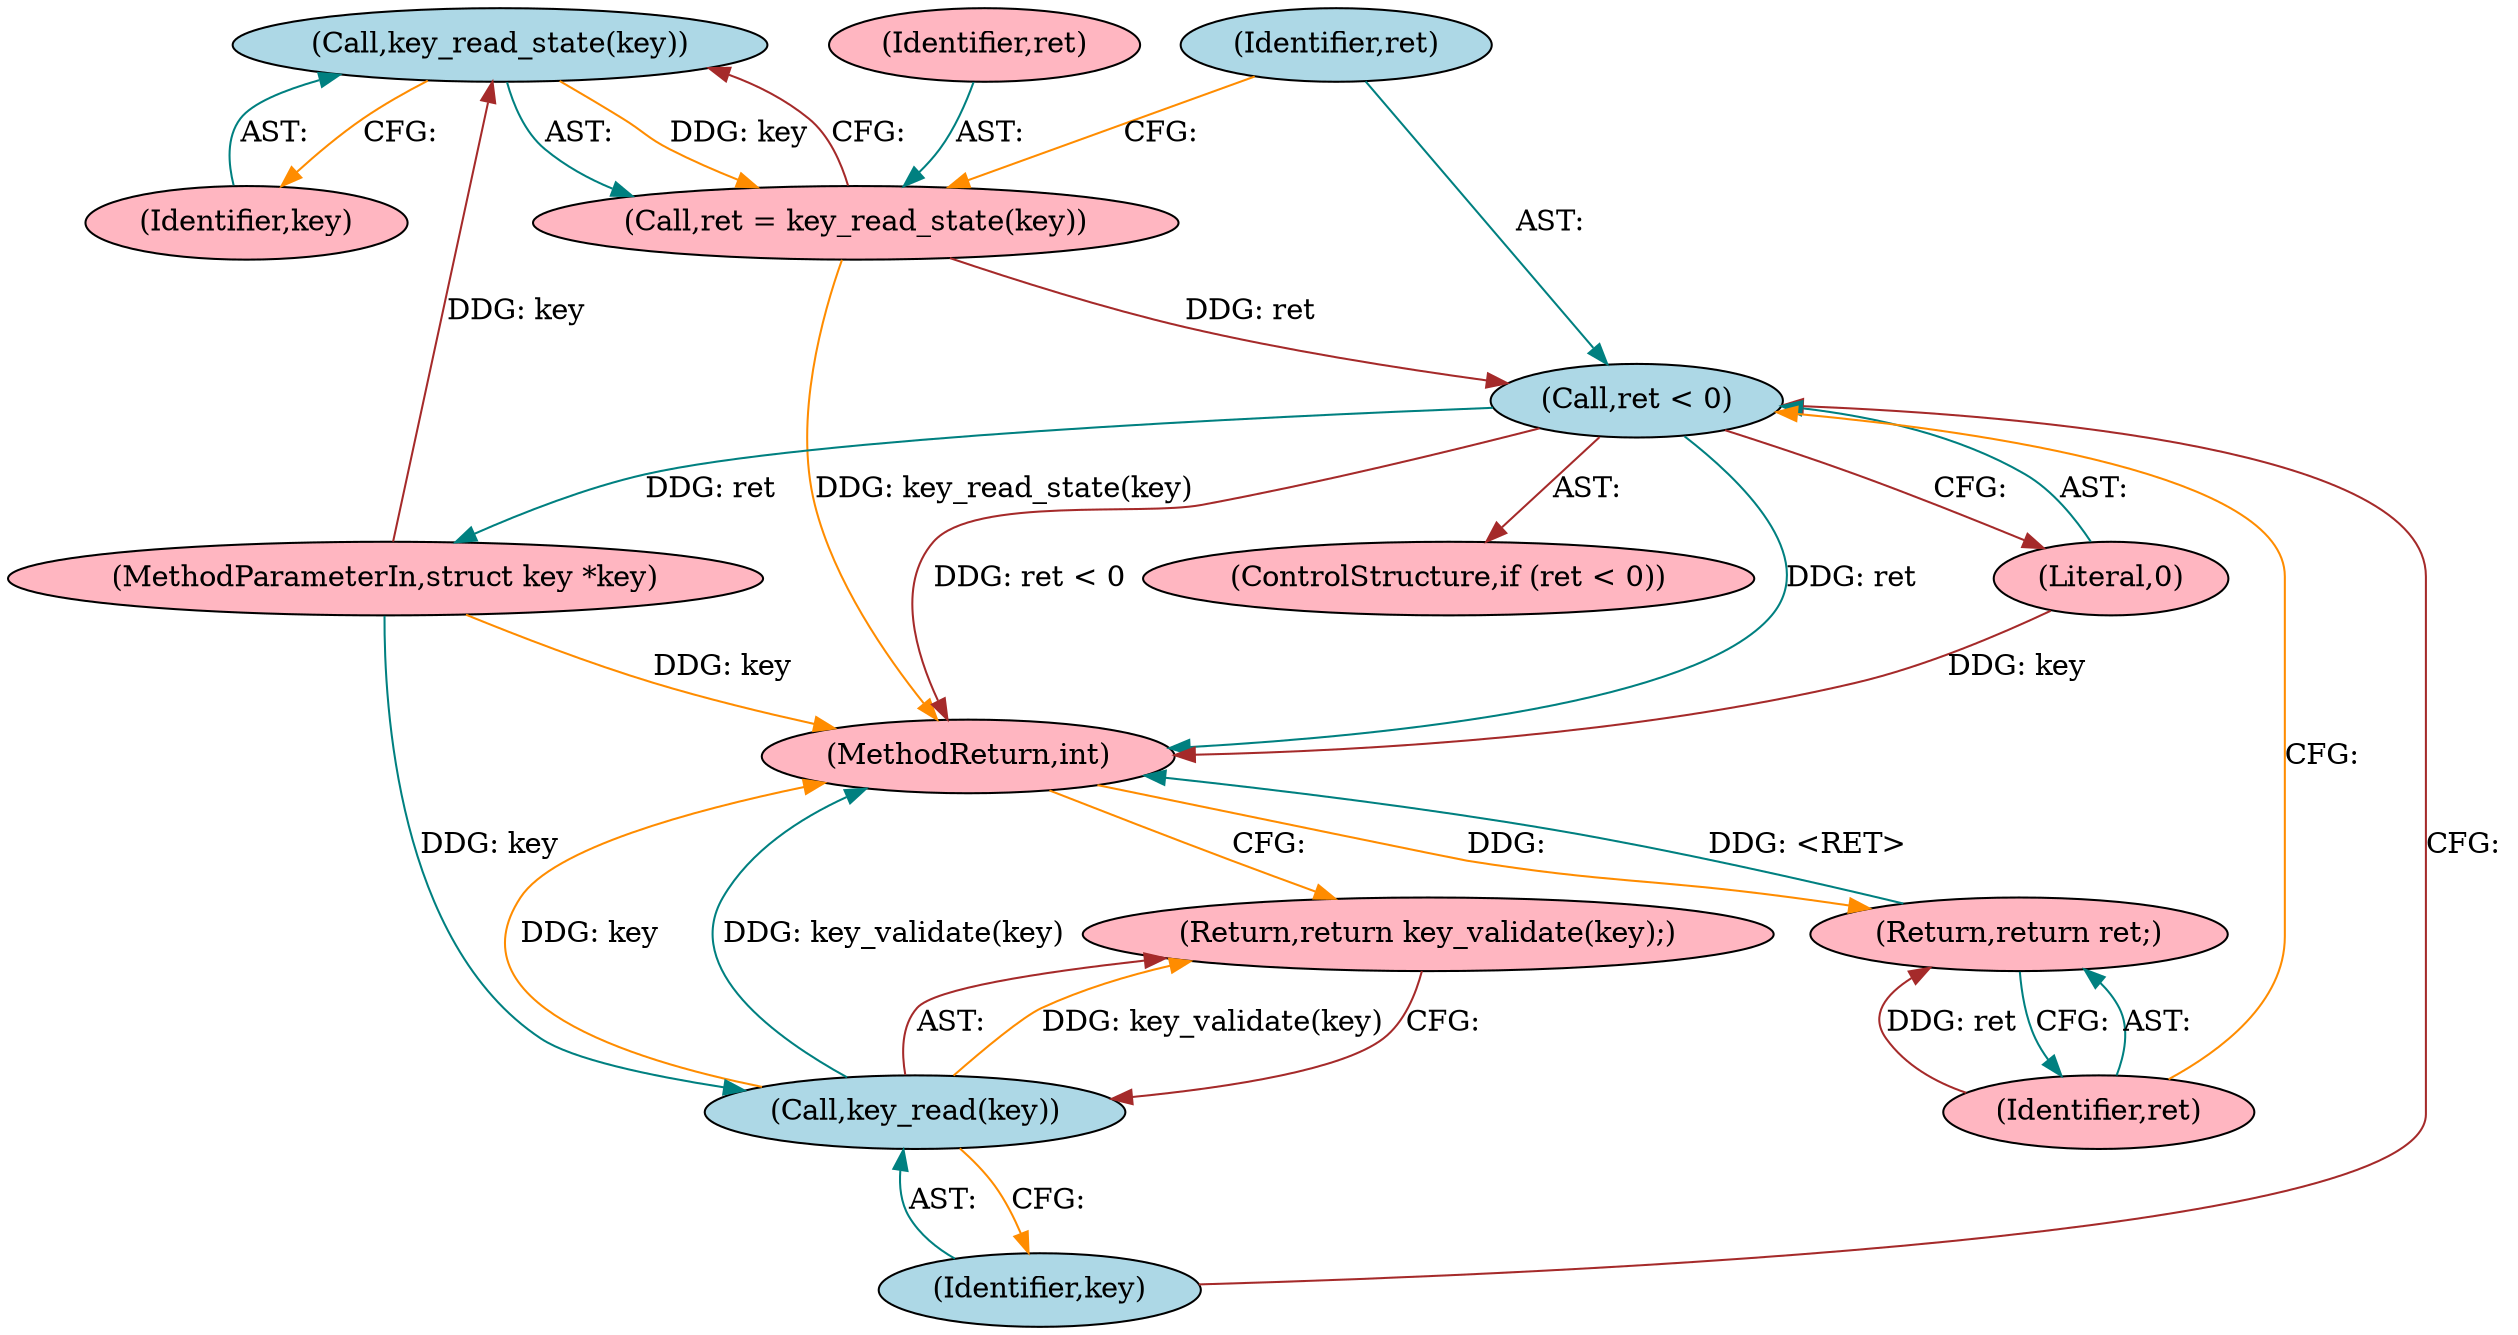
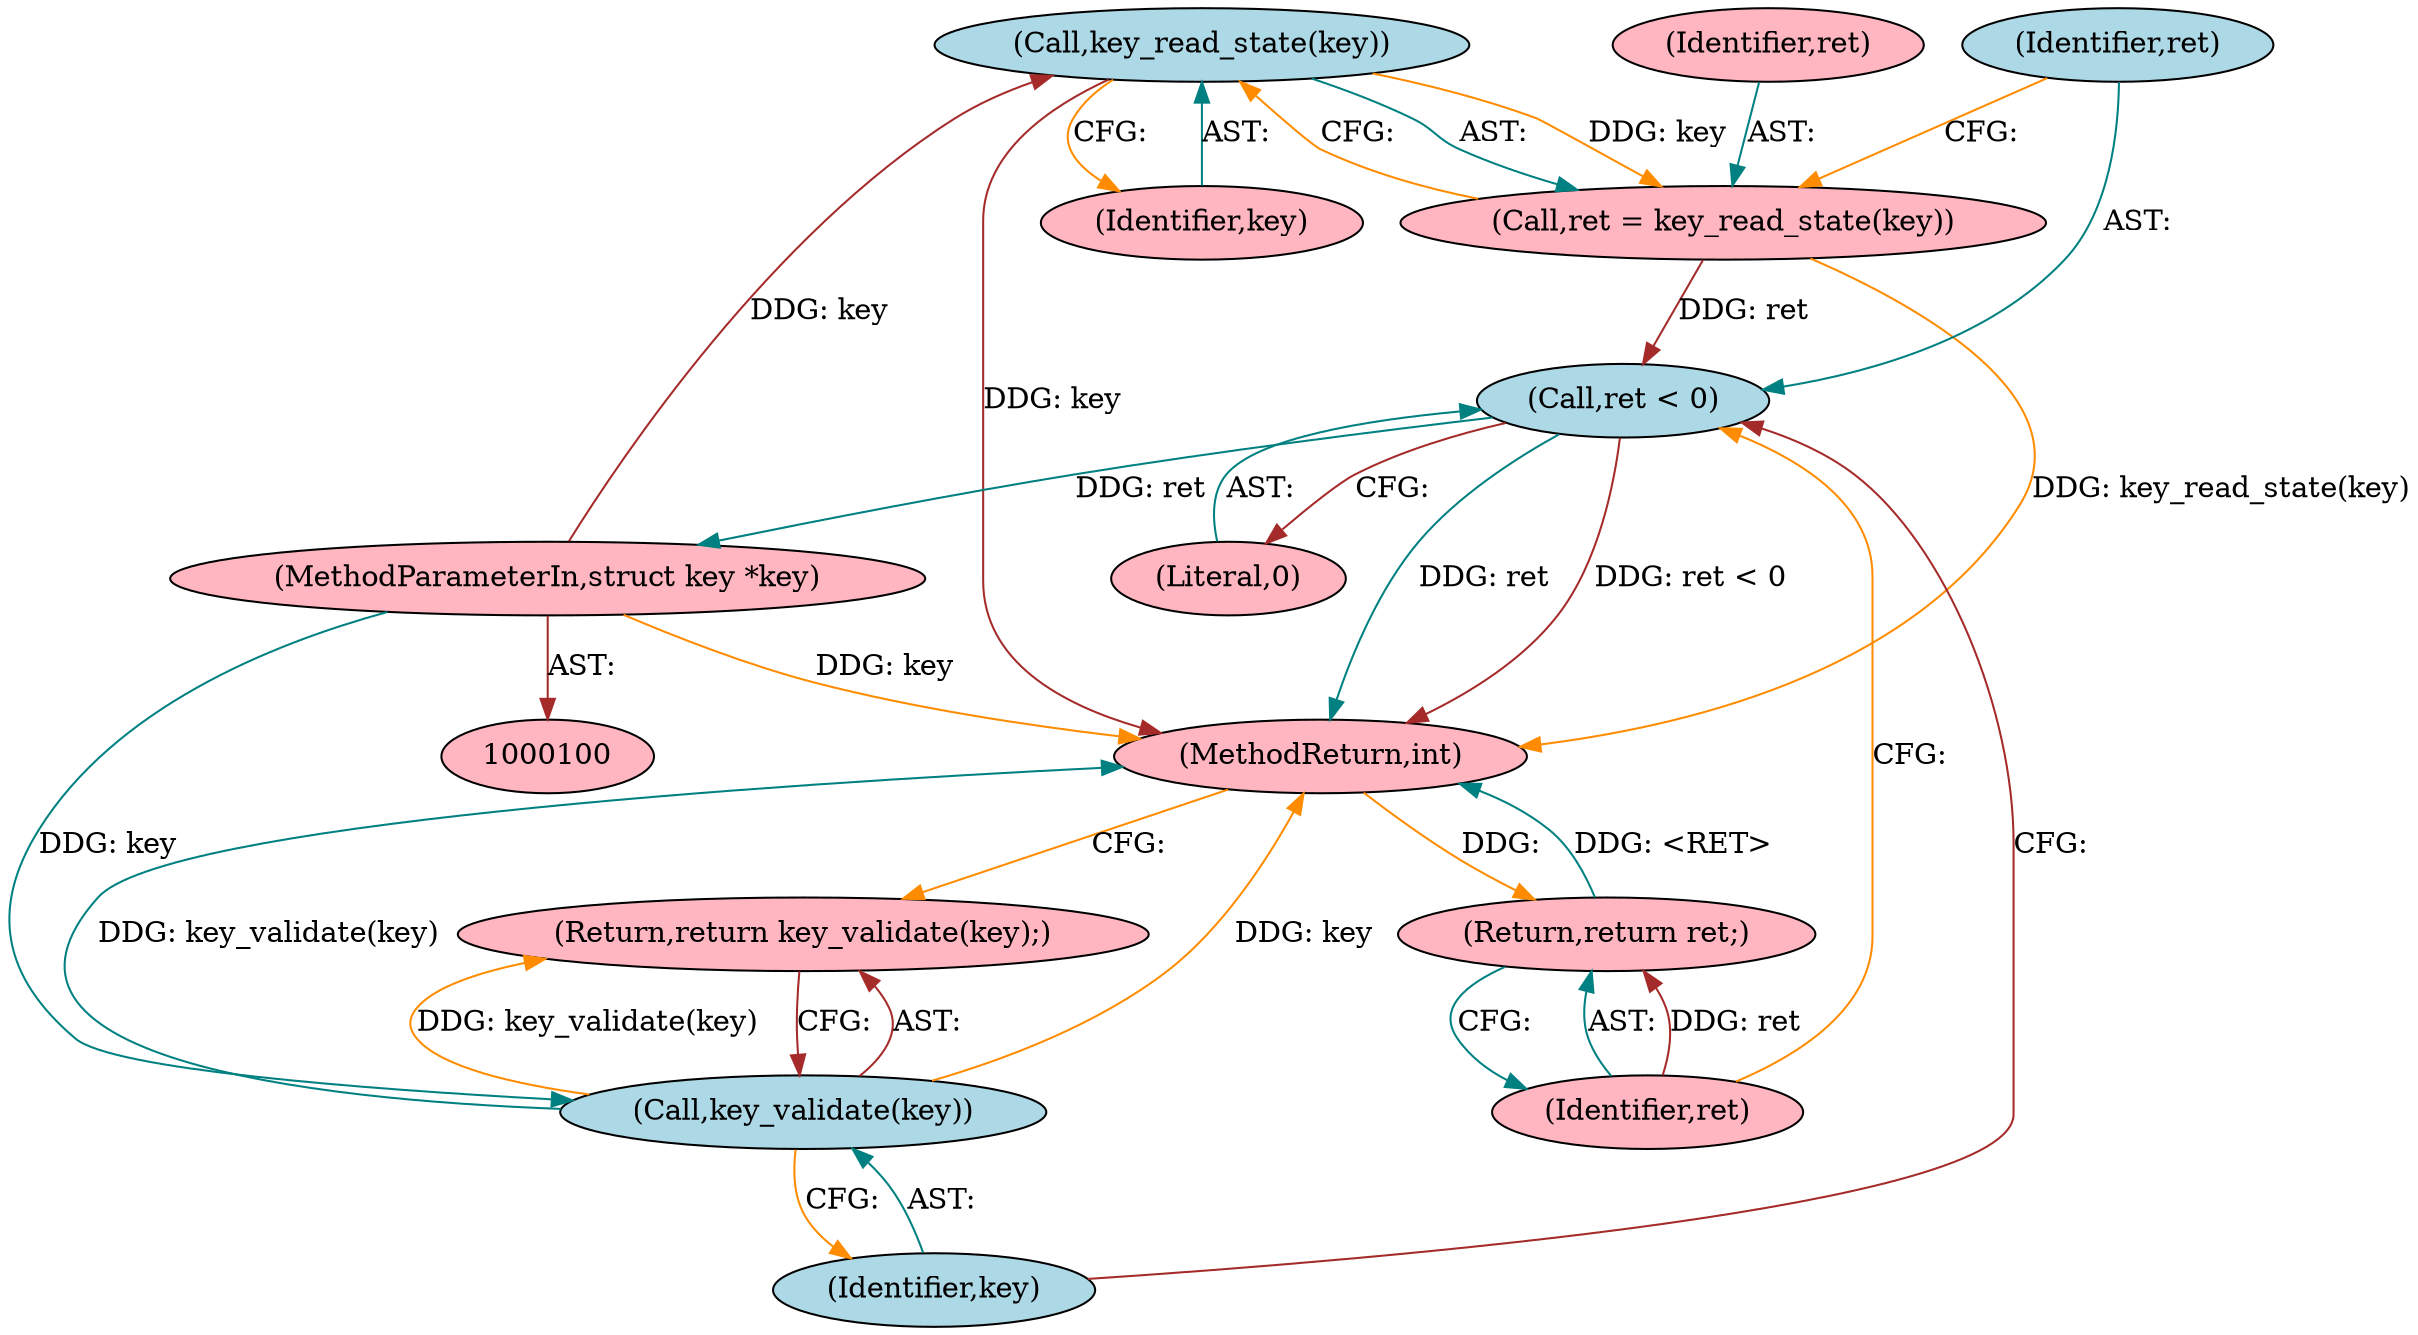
edge "(Call,ret = key_read_state(key))" -> "(Call,key_read_state(key))": color brown -> darkorange
node "(ControlStructure,if (ret < 0))": removed
edge "(Literal,0)" -> "(MethodReturn,int)": now "(Call,key_read_state(key))" -> "(MethodReturn,int)"
node "1000100": added
node "(Call,key_read(key))": label "(Call,key_read(key))" -> "(Call,key_validate(key))"
